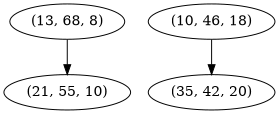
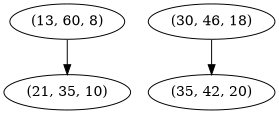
node "(13, 68, 8)": label "(13, 68, 8)" -> "(13, 60, 8)"
node "(10, 46, 18)": label "(10, 46, 18)" -> "(30, 46, 18)"
node "(21, 55, 10)": label "(21, 55, 10)" -> "(21, 35, 10)"
